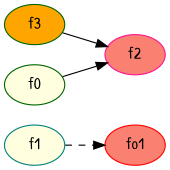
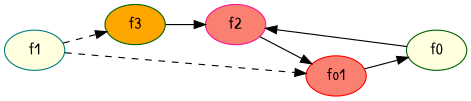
edge "f1" -> "f3": added
edge "f2" -> "fo1": added
edge "fo1" -> "f0": added
